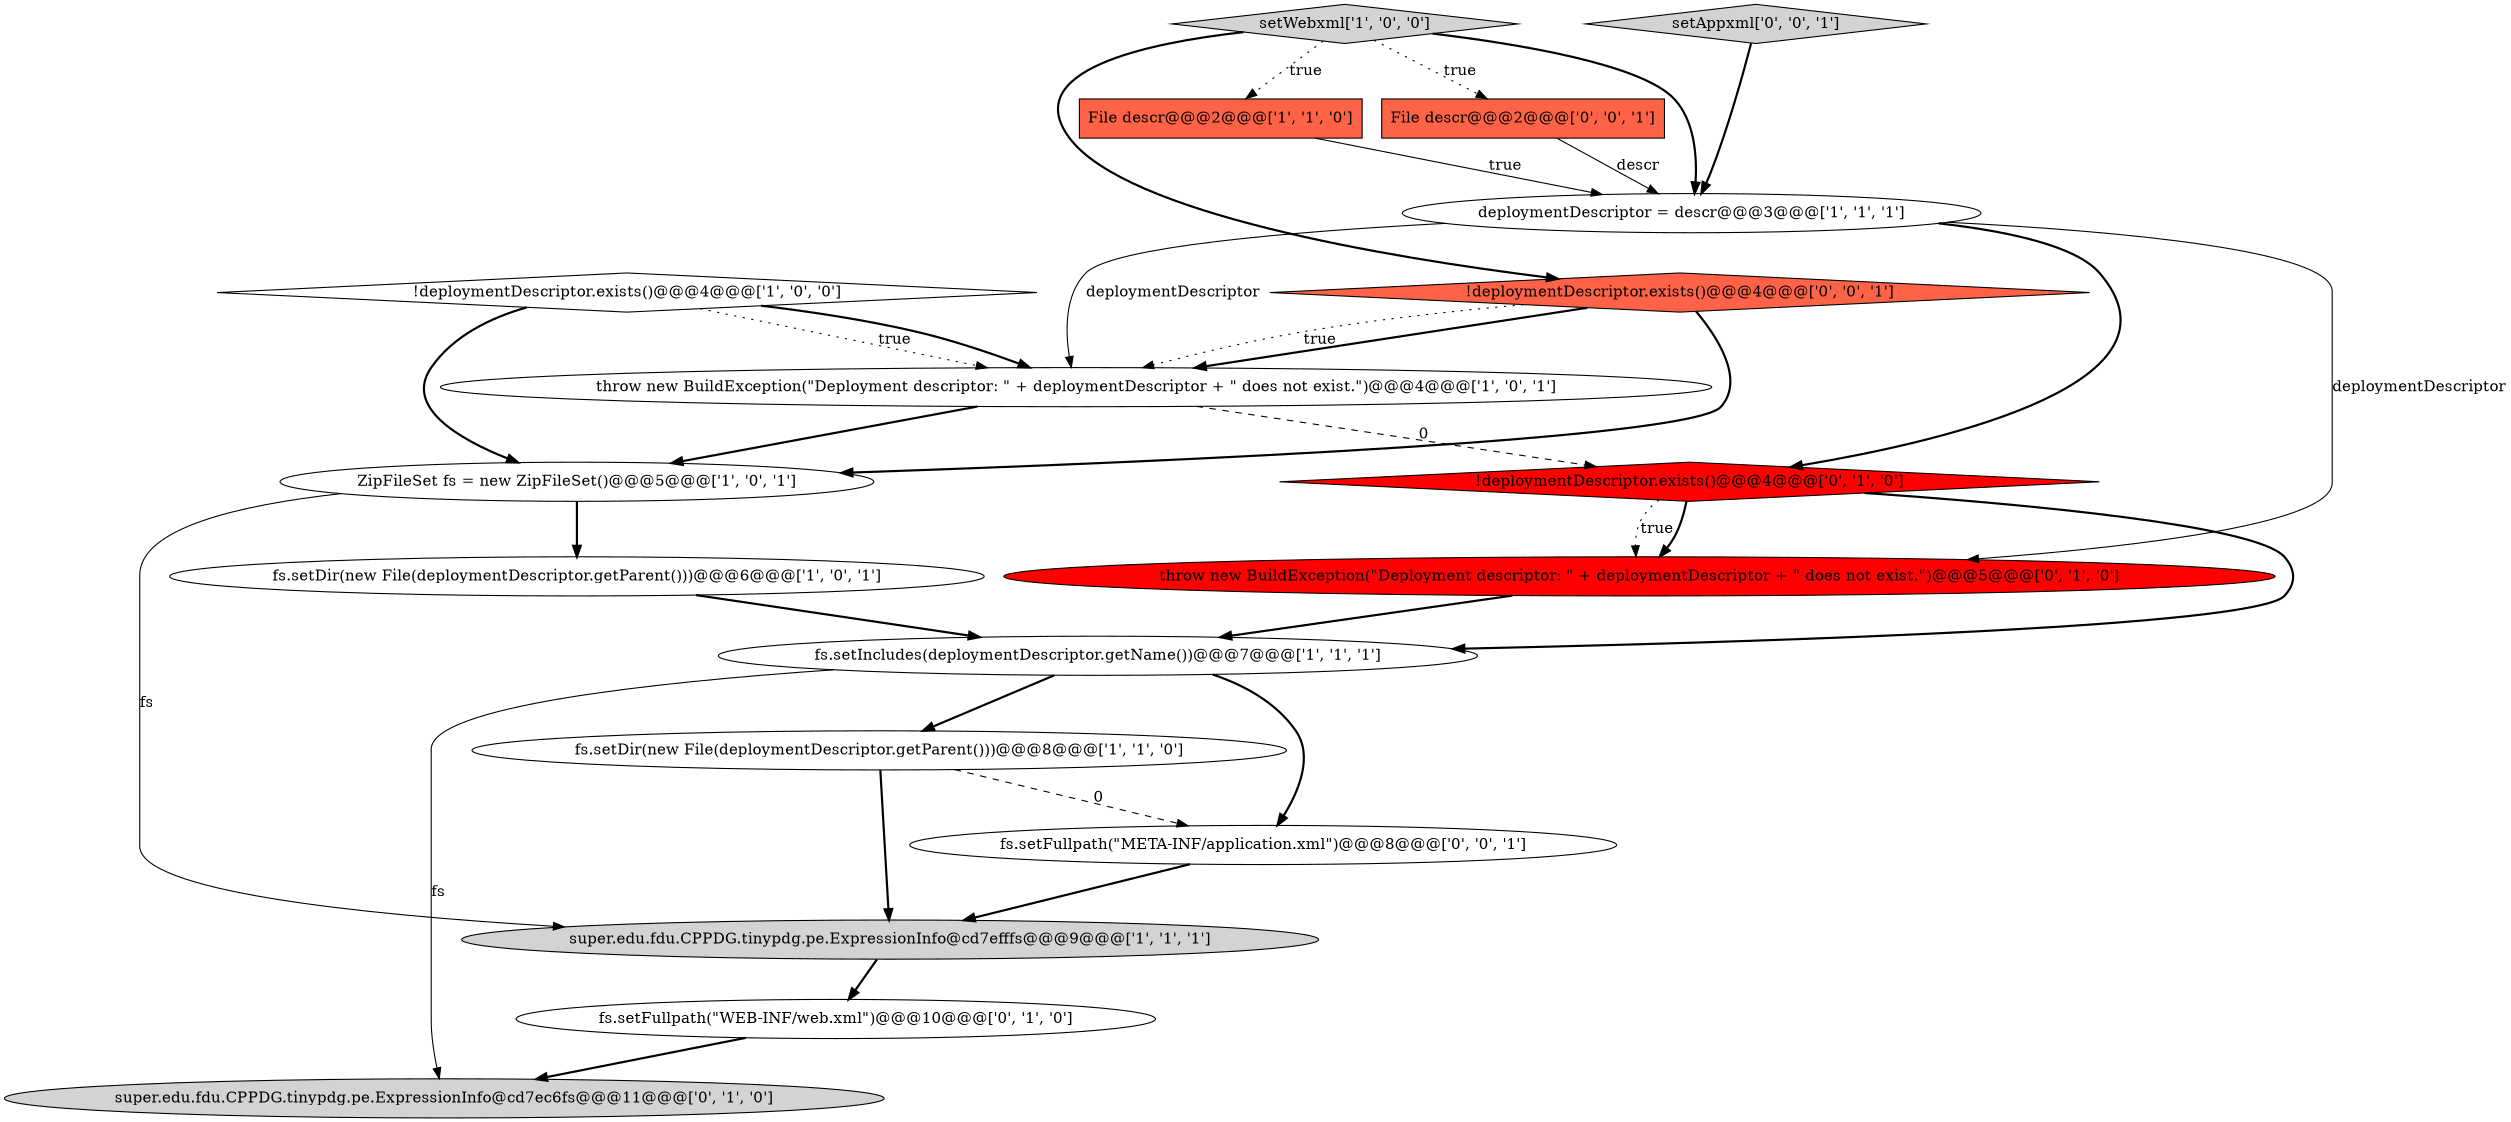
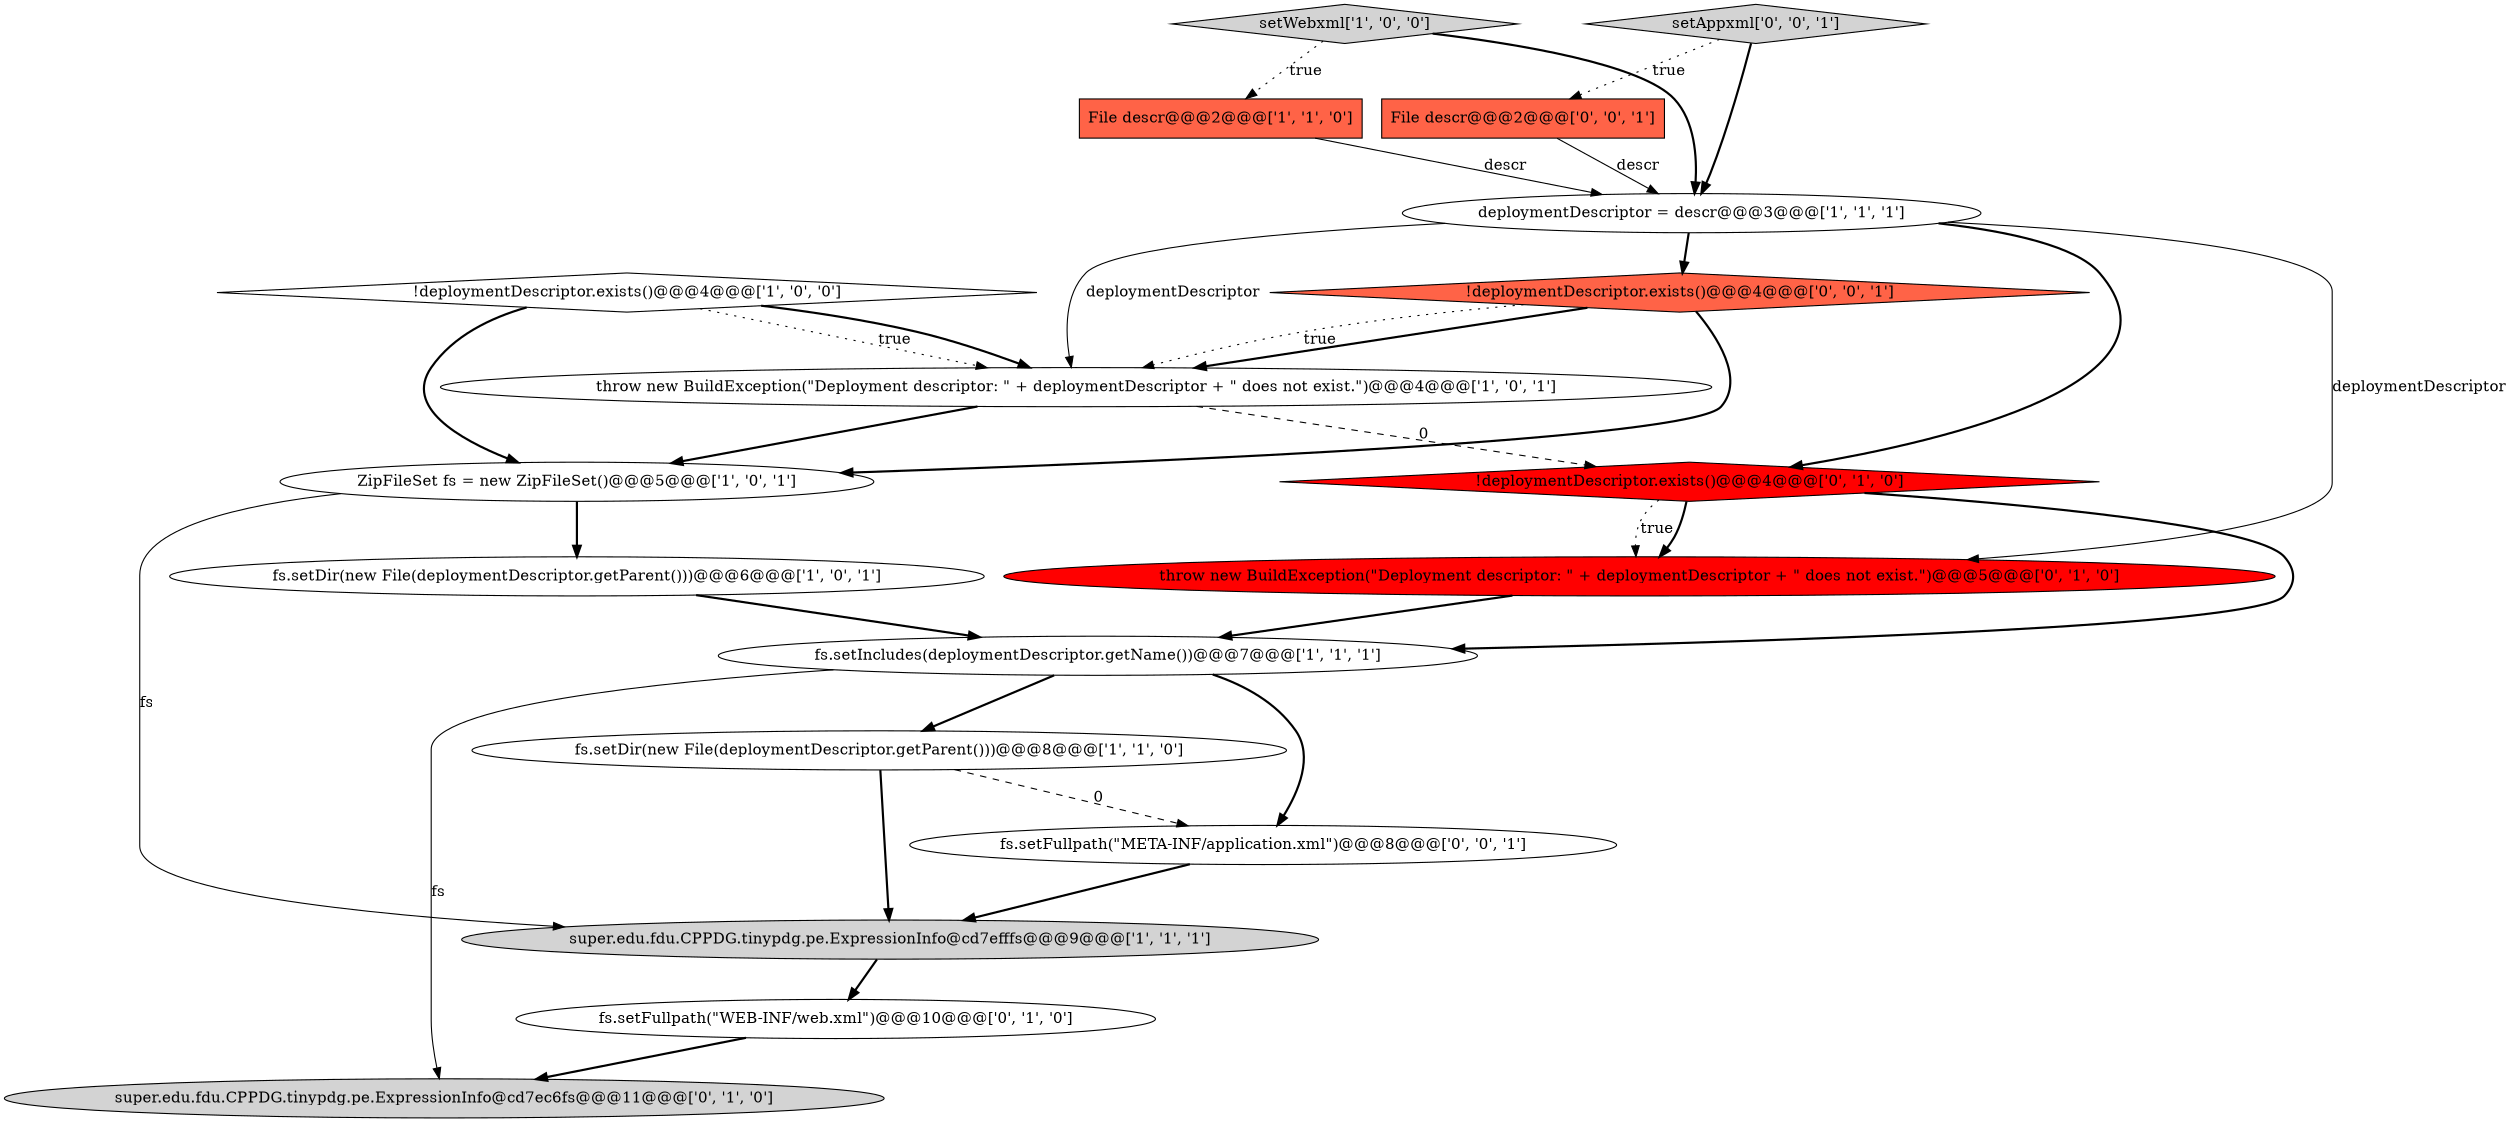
edge "setWebxml['1', '0', '0']" -> "File descr@@@2@@@['0', '0', '1']": now "setAppxml['0', '0', '1']" -> "File descr@@@2@@@['0', '0', '1']"
edge "File descr@@@2@@@['1', '1', '0']" -> "deploymentDescriptor = descr@@@3@@@['1', '1', '1']": label "true" -> "descr"
edge "setWebxml['1', '0', '0']" -> "!deploymentDescriptor.exists()@@@4@@@['0', '0', '1']": now "deploymentDescriptor = descr@@@3@@@['1', '1', '1']" -> "!deploymentDescriptor.exists()@@@4@@@['0', '0', '1']"
